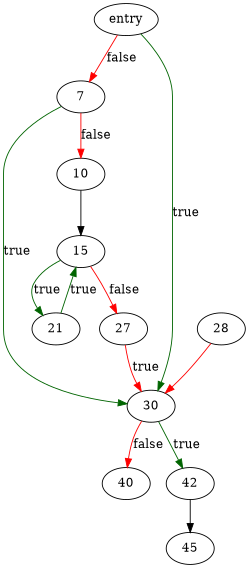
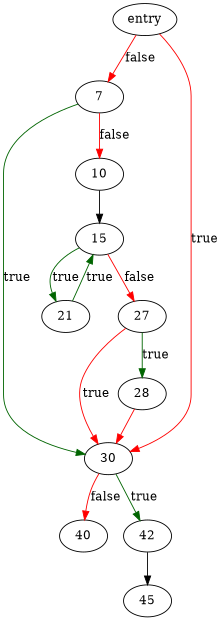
edge "entry" -> "30": color darkgreen -> red
edge "27" -> "28": added, label "true"
